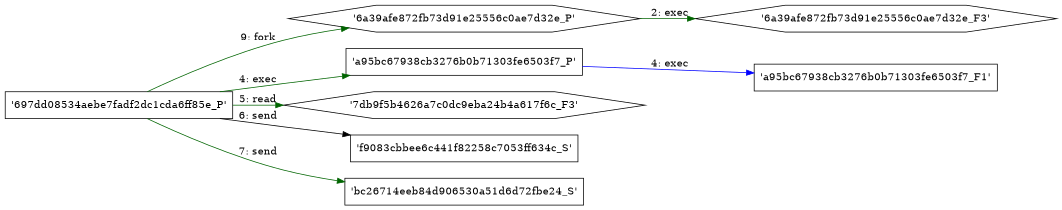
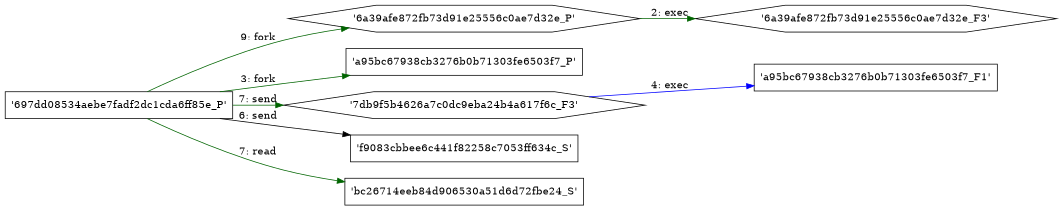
edge "'a95bc67938cb3276b0b71303fe6503f7_P'" -> "'a95bc67938cb3276b0b71303fe6503f7_F1'": now "'7db9f5b4626a7c0dc9eba24b4a617f6c_F3'" -> "'a95bc67938cb3276b0b71303fe6503f7_F1'"
edge "'697dd08534aebe7fadf2dc1cda6ff85e_P'" -> "'a95bc67938cb3276b0b71303fe6503f7_P'": label "4: exec" -> "3: fork"
edge "'697dd08534aebe7fadf2dc1cda6ff85e_P'" -> "'7db9f5b4626a7c0dc9eba24b4a617f6c_F3'": label "5: read" -> "7: send"
edge "'697dd08534aebe7fadf2dc1cda6ff85e_P'" -> "'bc26714eeb84d906530a51d6d72fbe24_S'": label "7: send" -> "7: read"
